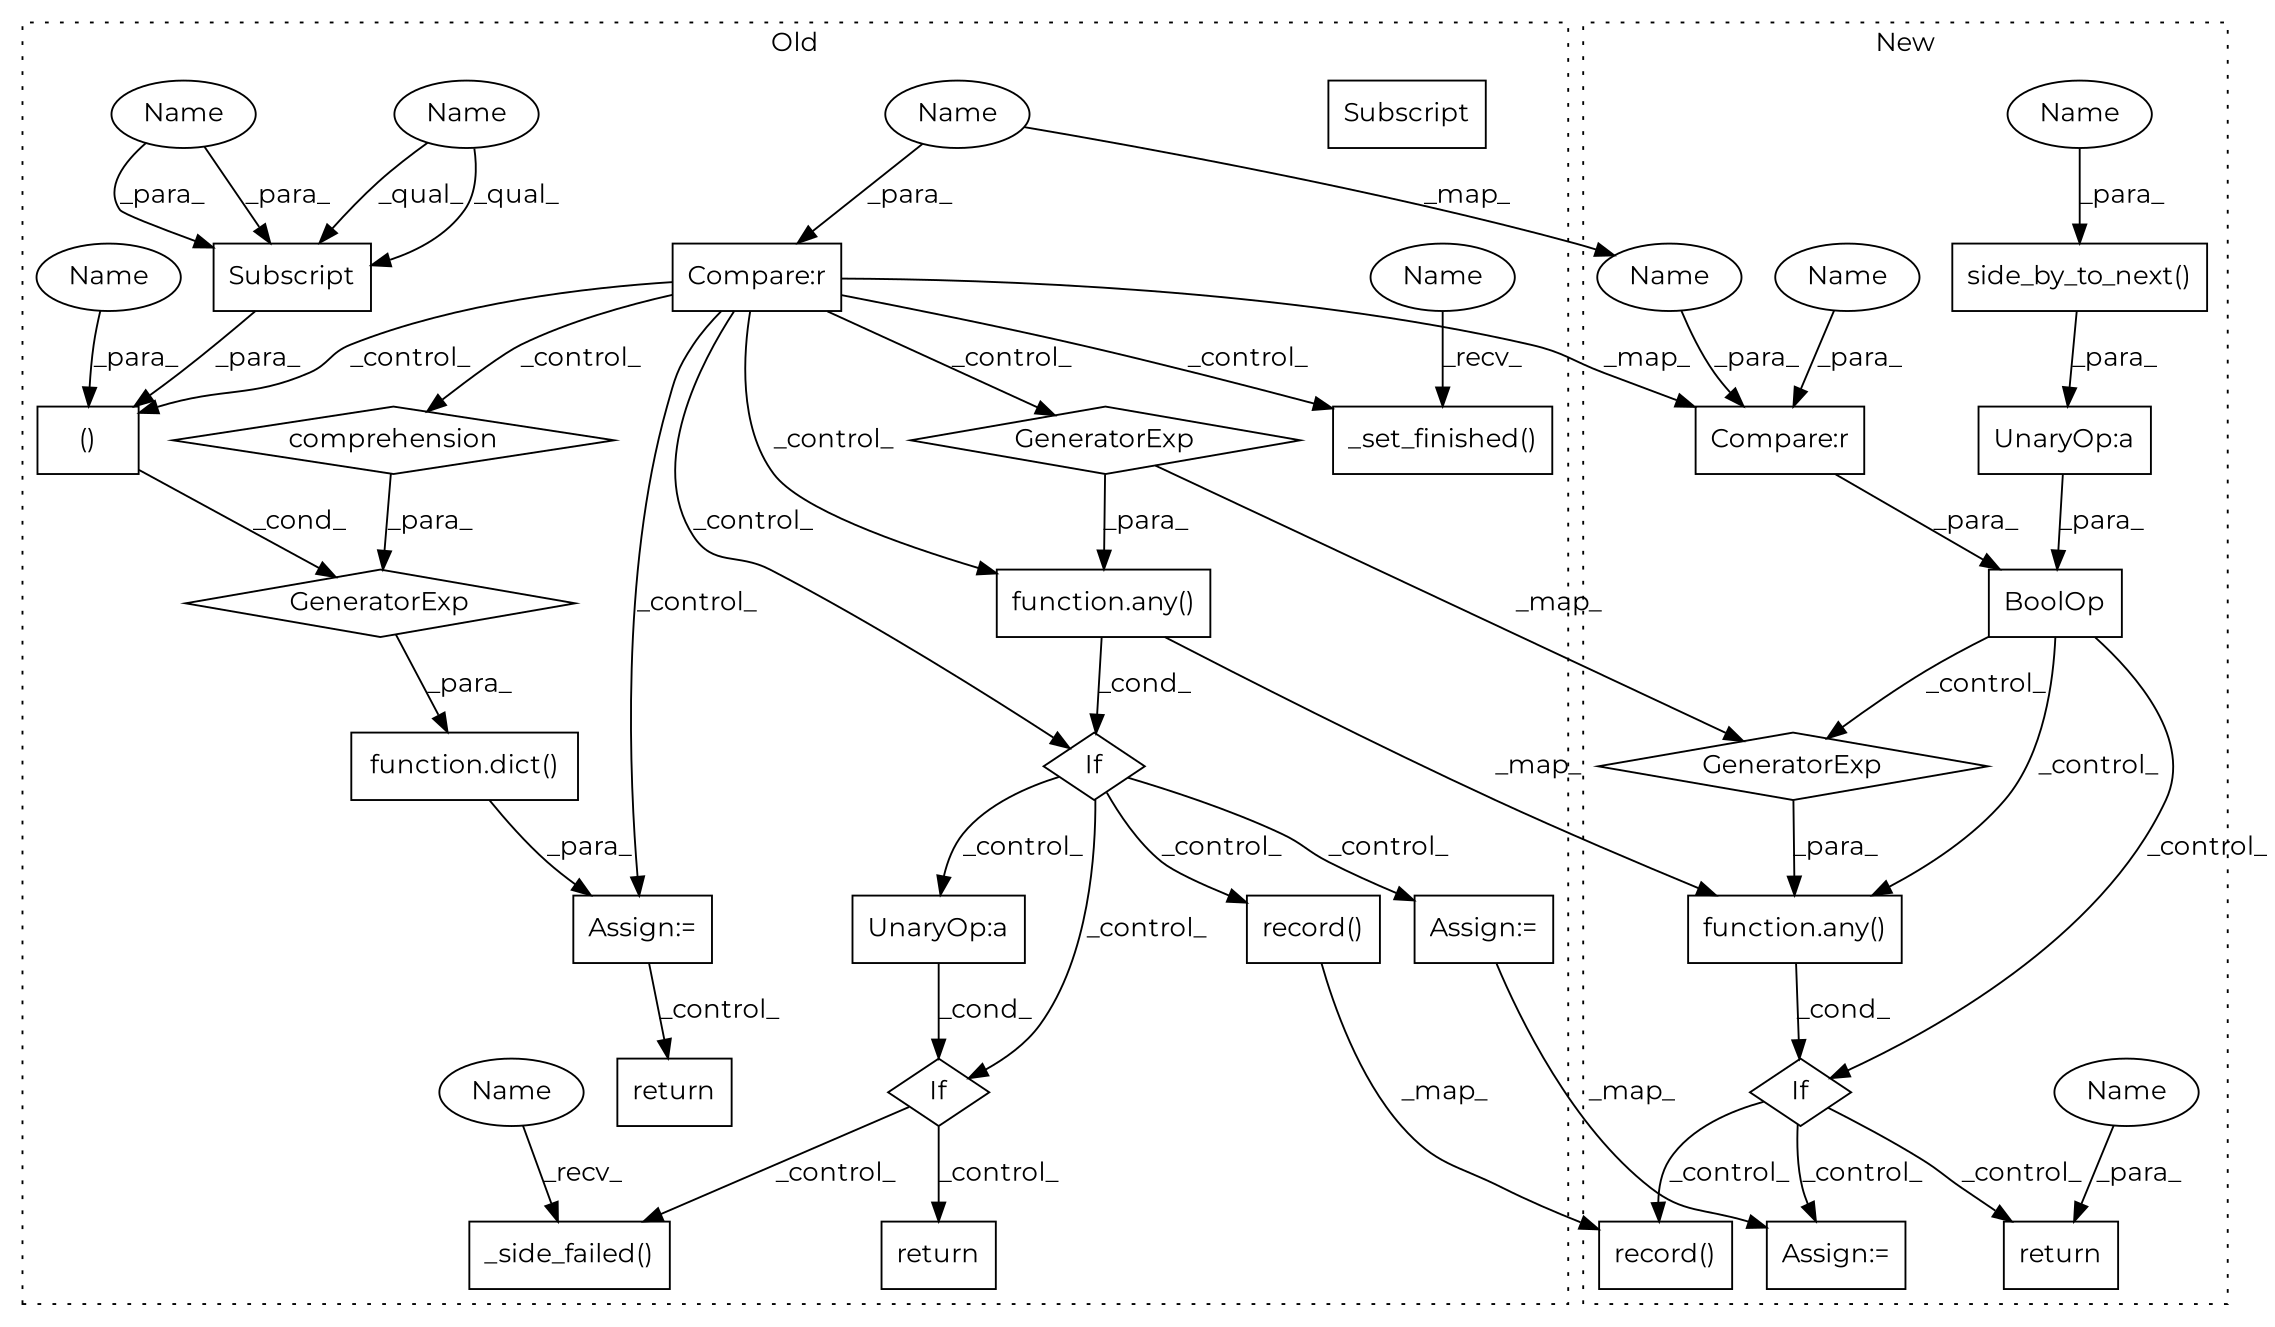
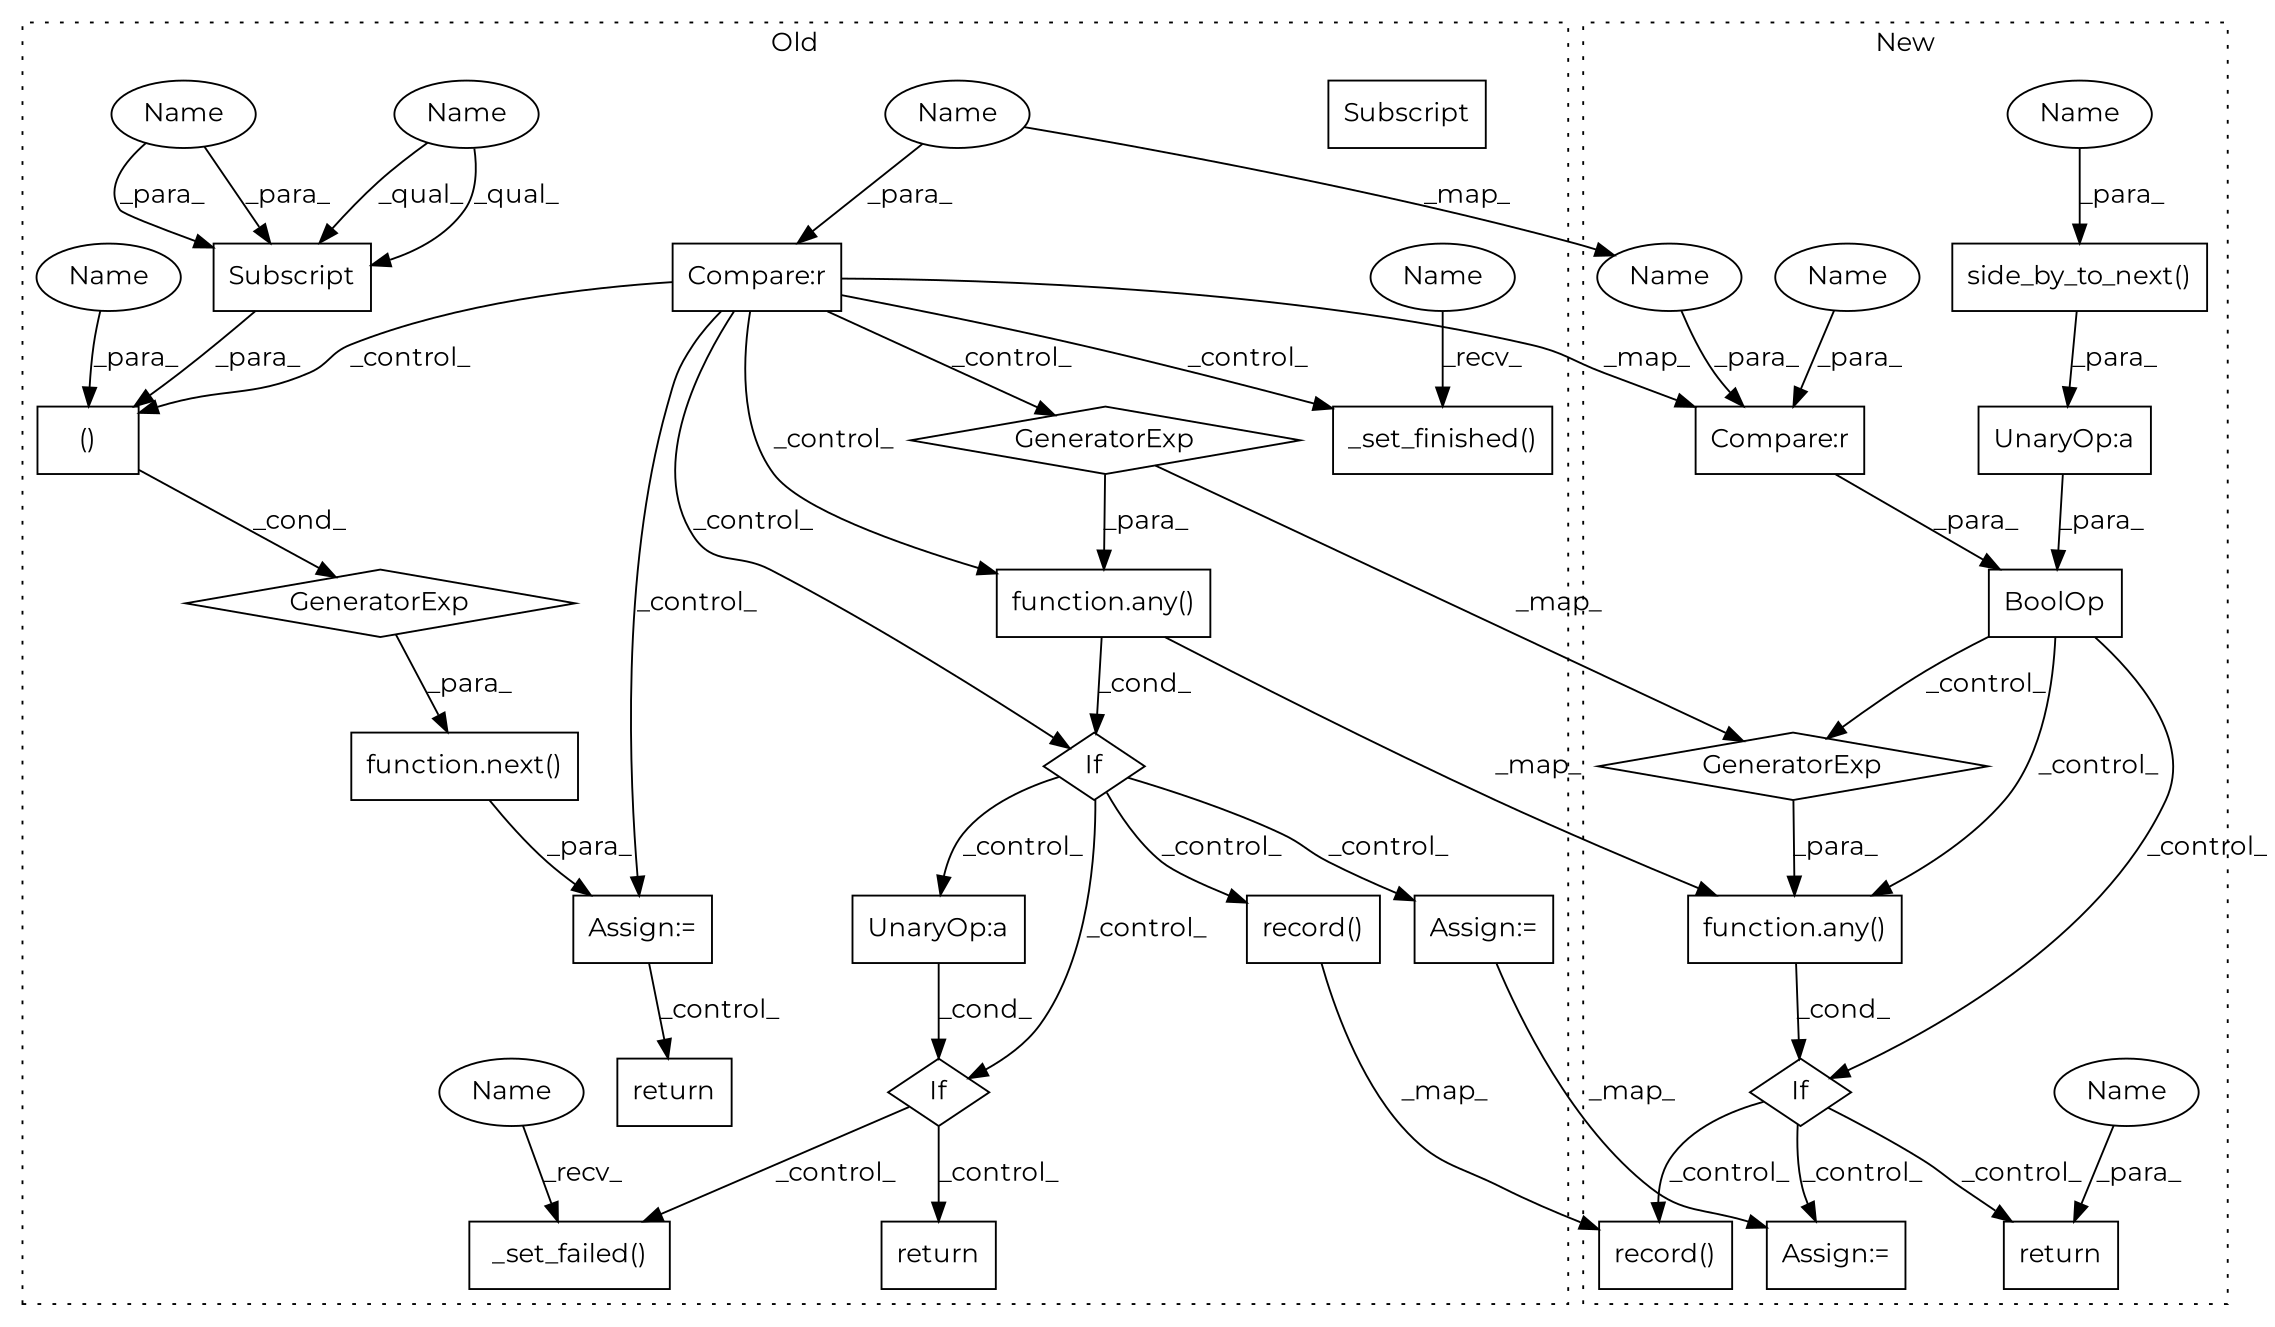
node "comprehension": removed
node "function.dict()": label "function.dict()" -> "function.next()"
node "_side_failed()": label "_side_failed()" -> "_set_failed()"
